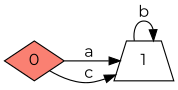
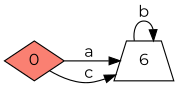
node "1": label "1" -> "6"
